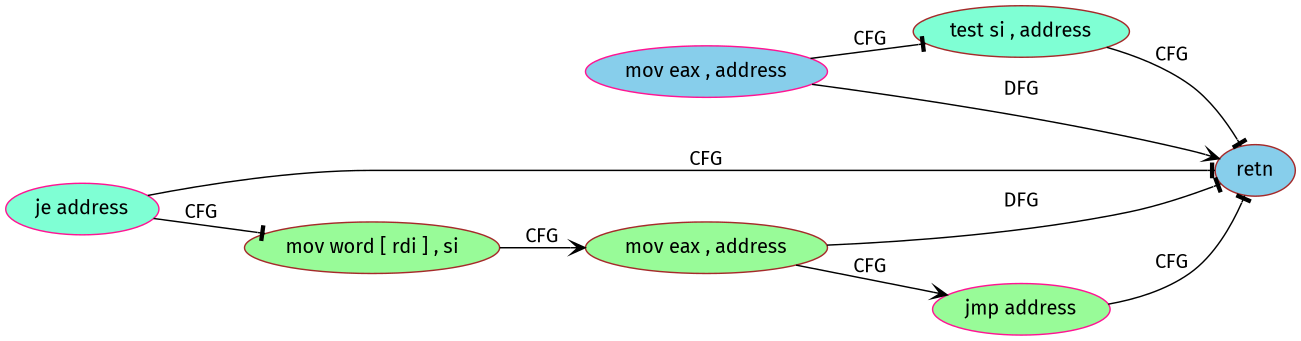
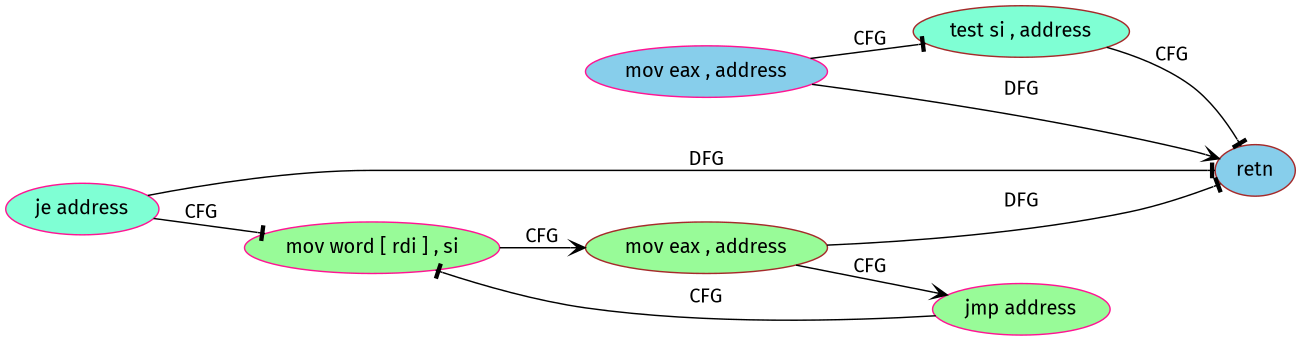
edge "je address" -> "retn": label "CFG" -> "DFG"
node "mov word [ rdi ] , si": color brown -> deeppink
edge "jmp address" -> "retn": now "jmp address" -> "mov word [ rdi ] , si"
